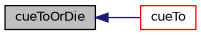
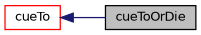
edge "cueTo" -> "cueToOrDie": reversed
